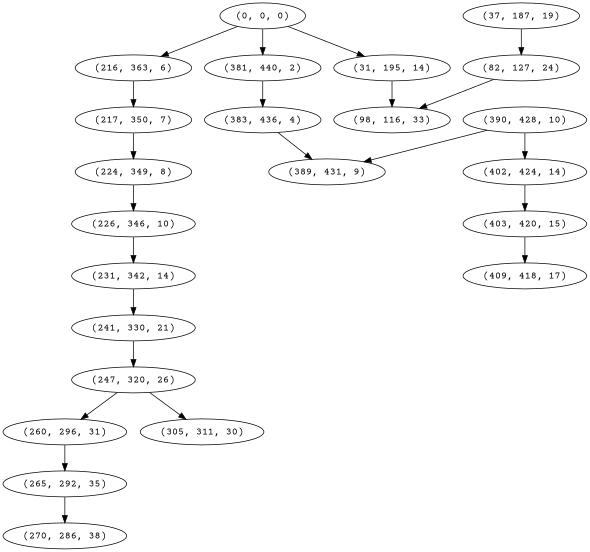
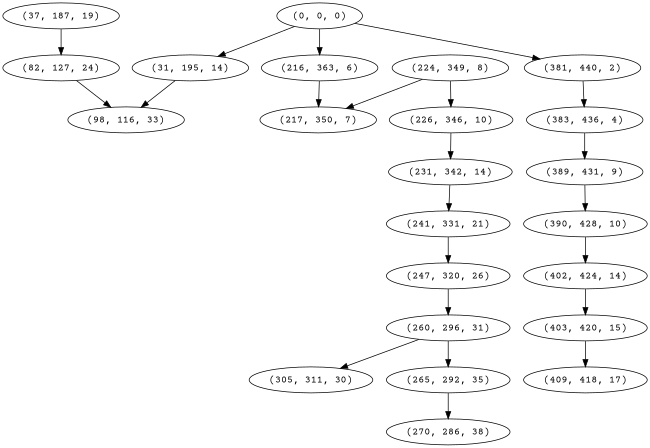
edge "(217, 350, 7)" -> "(224, 349, 8)": reversed
edge "(390, 428, 10)" -> "(389, 431, 9)": reversed
node "(241, 330, 21)": label "(241, 330, 21)" -> "(241, 331, 21)"
edge "(247, 320, 26)" -> "(305, 311, 30)": now "(260, 296, 31)" -> "(305, 311, 30)"
